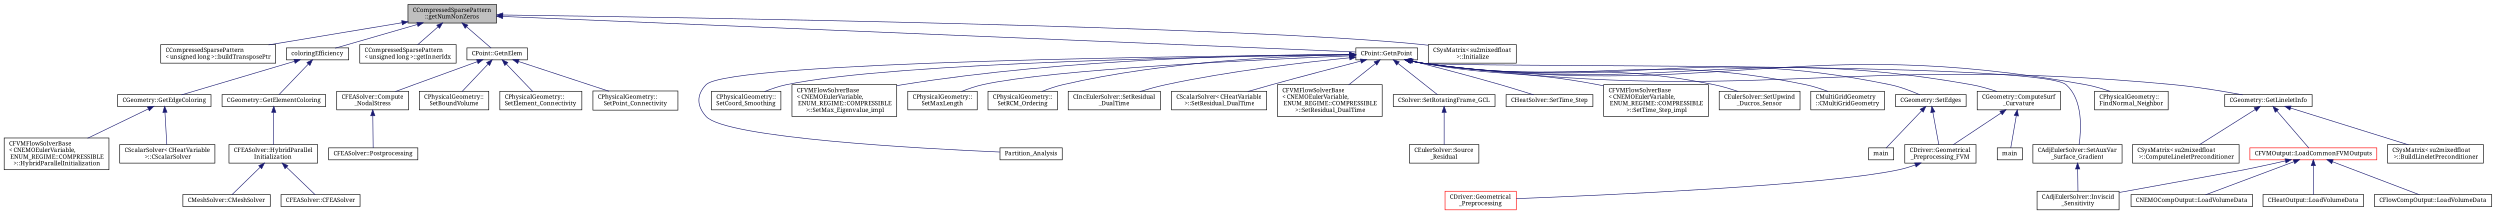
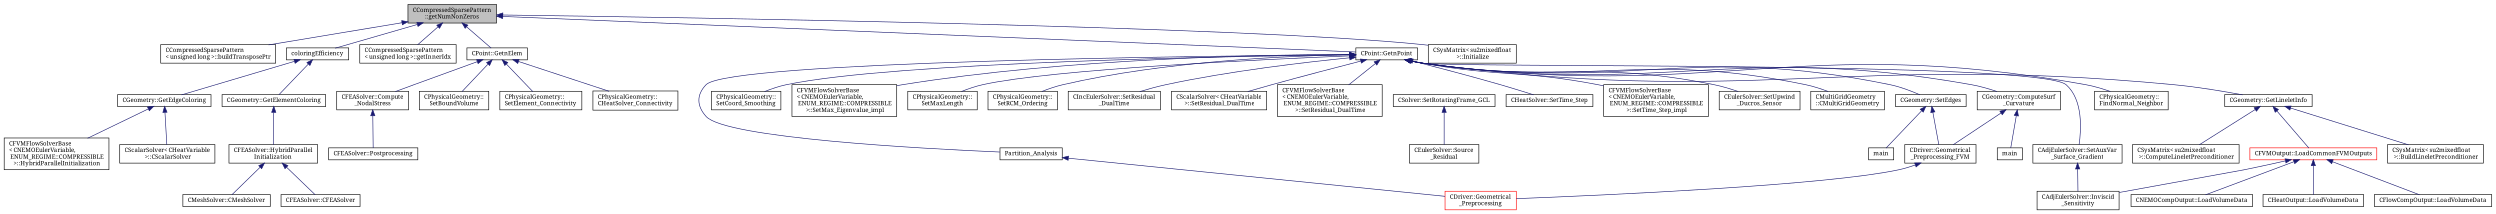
edge "CSolver::SetRotatingFrame_GCL" -> "CPoint::GetnPoint": removed
node "CPhysicalGeometry:: SetPoint_Connectivity": label "CPhysicalGeometry:: SetPoint_Connectivity" -> "CPhysicalGeometry:: CHeatSolver_Connectivity"
edge "CDriver::Geometrical _Preprocessing" -> "Partition_Analysis": added
